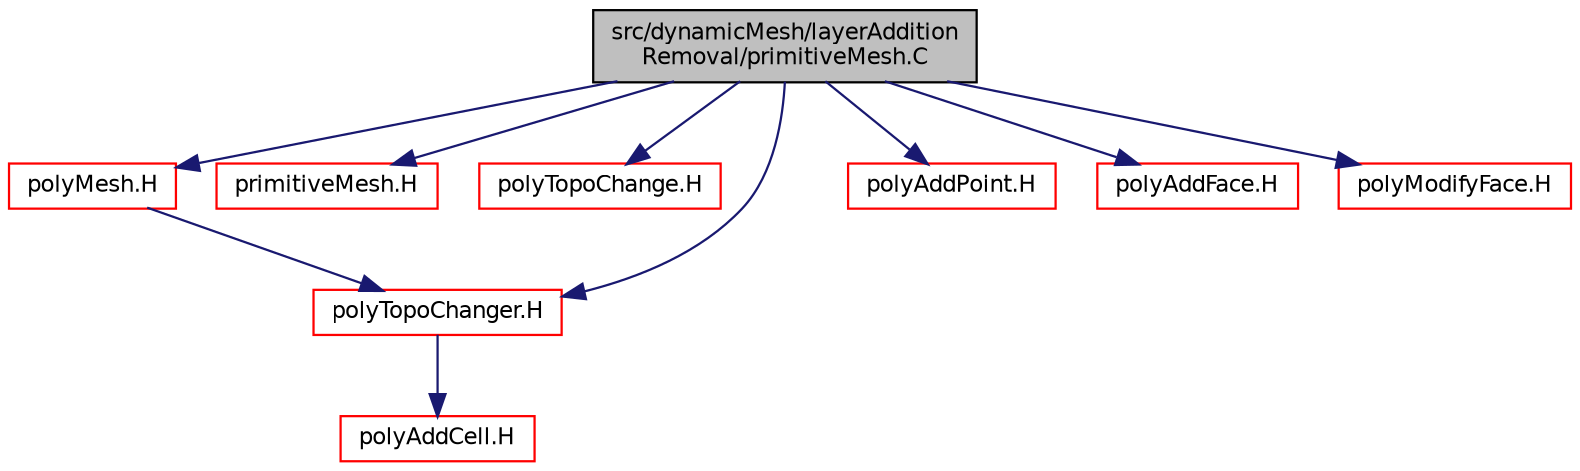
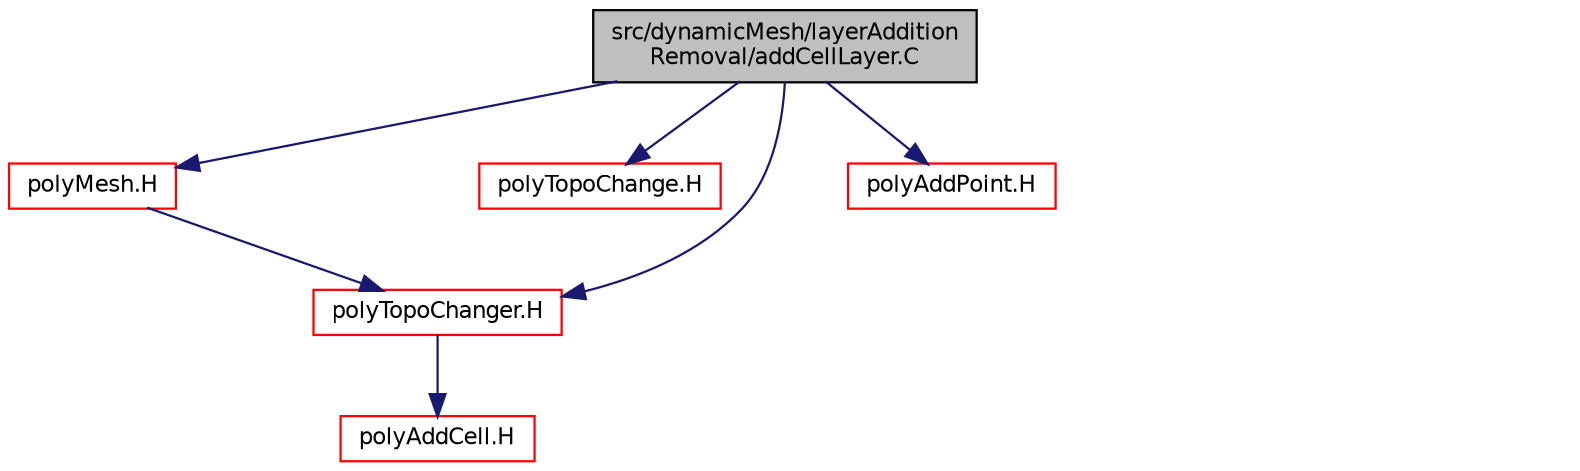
node "src/dynamicMesh/layerAddition Removal/primitiveMesh.C": label "src/dynamicMesh/layerAddition Removal/primitiveMesh.C" -> "src/dynamicMesh/layerAddition Removal/addCellLayer.C"
node "primitiveMesh.H": removed
node "polyAddFace.H": removed
node "polyModifyFace.H": removed
